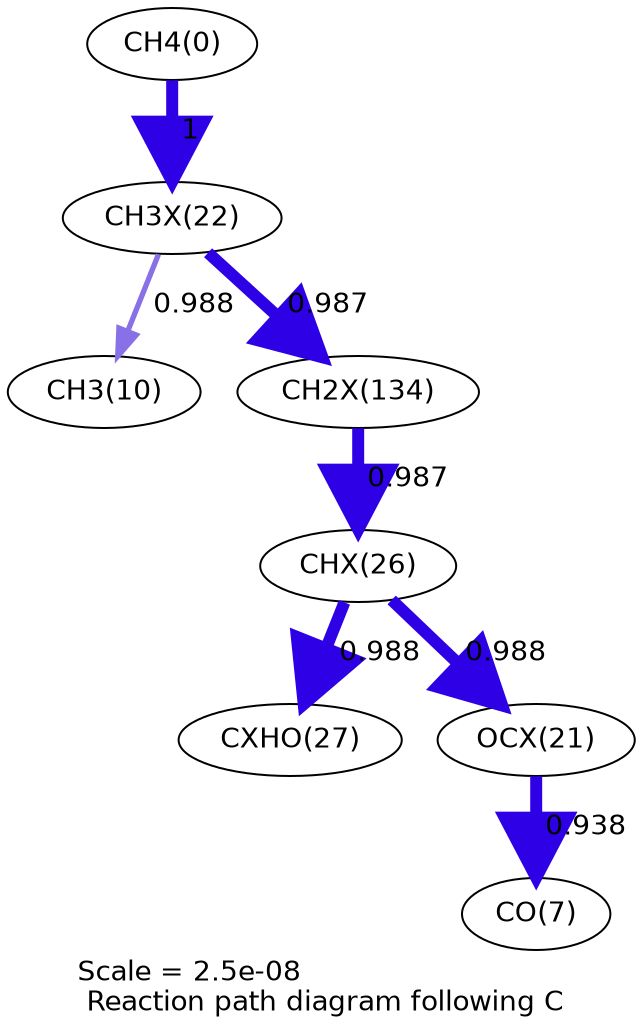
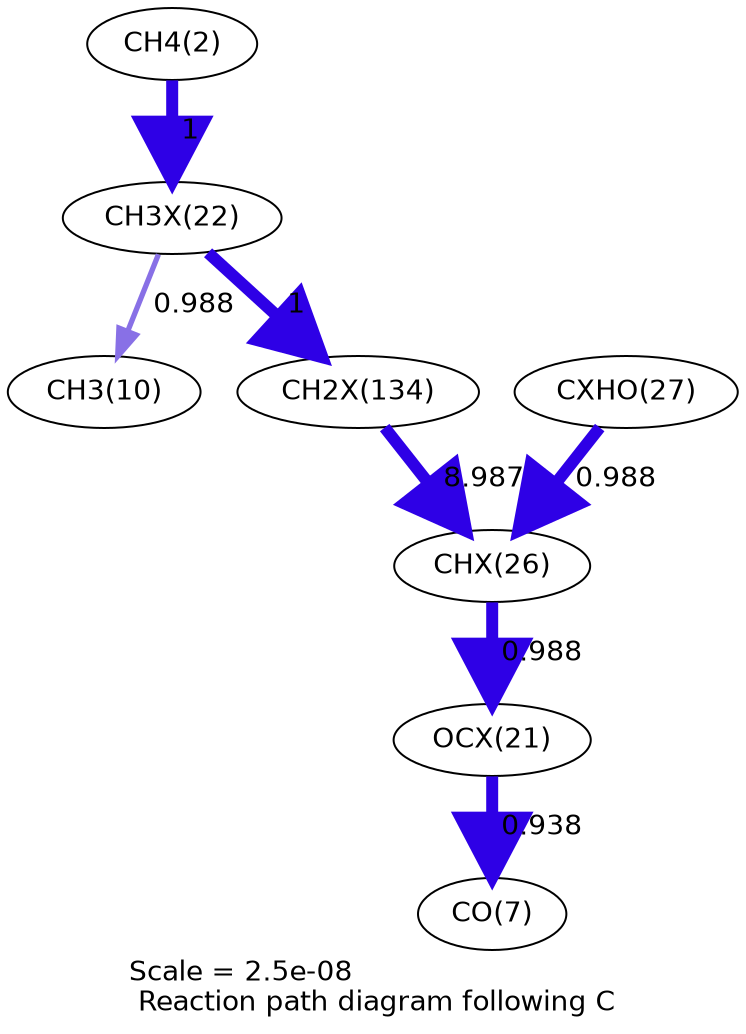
node "CH4(0)": label "CH4(0)" -> "CH4(2)"
edge "CH3X(22)" -> "CH2X(134)": label " 0.987" -> " 1"
edge "CH2X(134)" -> "CHX(26)": label " 0.987" -> " 8.987"
edge "CHX(26)" -> "CXHO(27)": reversed
